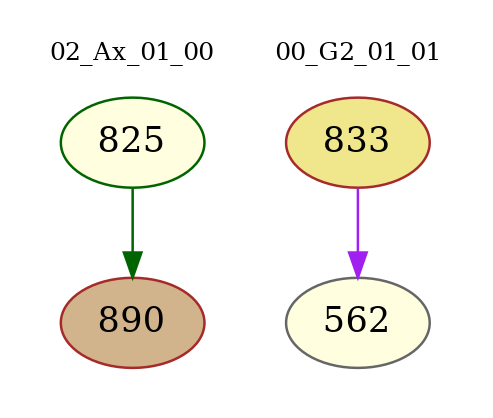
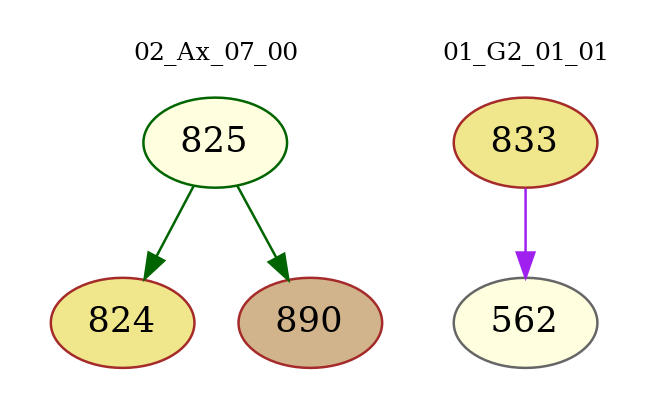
cluster "02_Ax_01_00": label "02_Ax_01_00" -> "02_Ax_07_00"
cluster "00_G2_01_01": label "00_G2_01_01" -> "01_G2_01_01"
node "824": added
